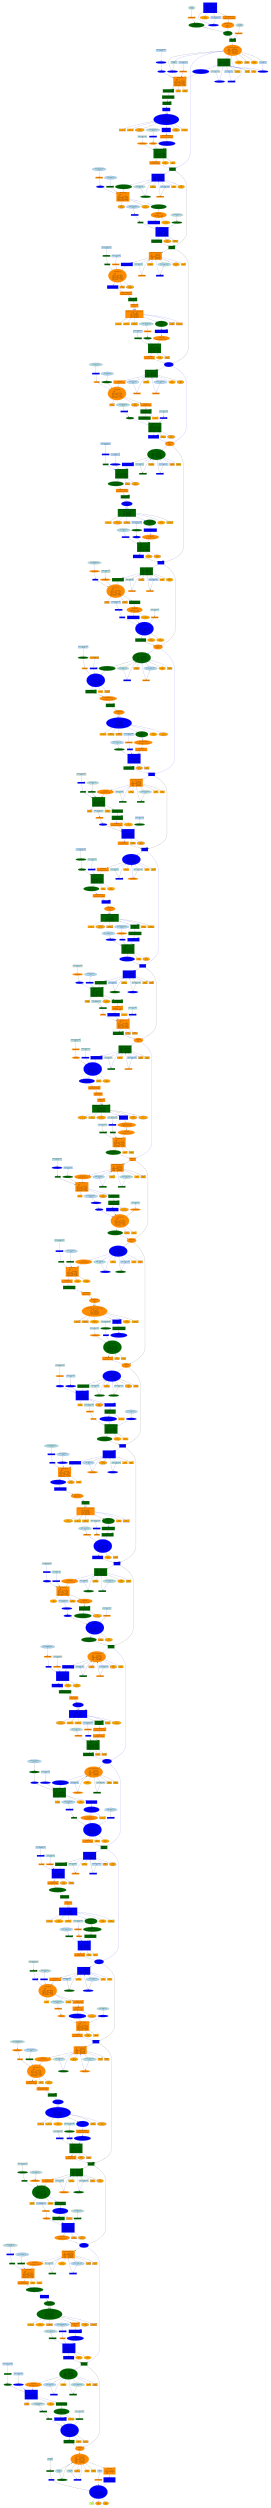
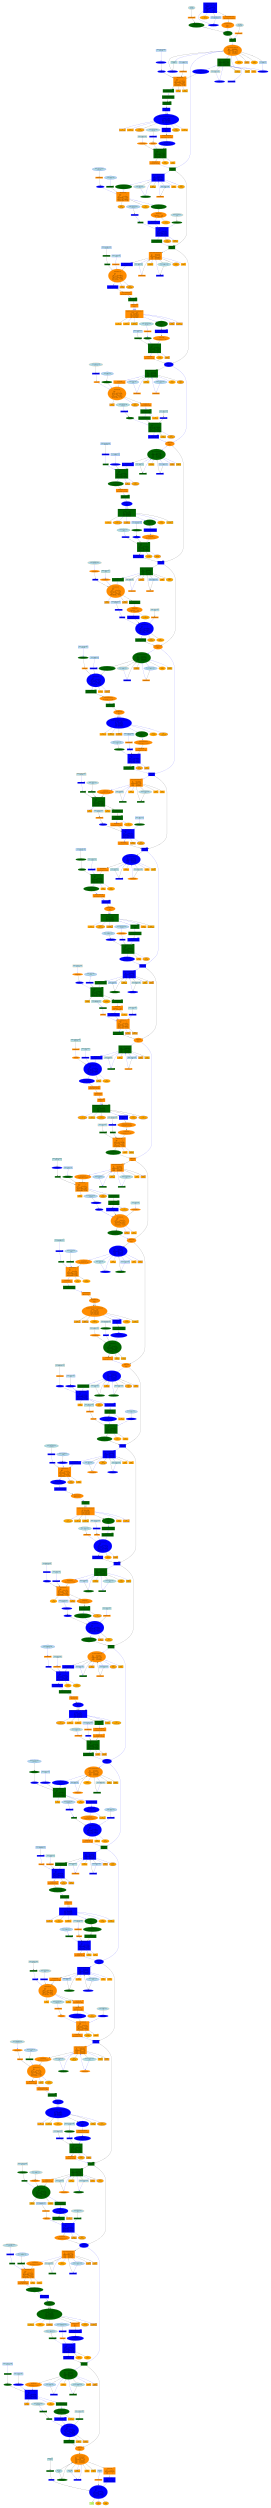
node "blocks.0.norm1.bias (768)": removed
node "blocks.3.attn.qkv.bias (2304)": fillcolor orange -> lightblue
